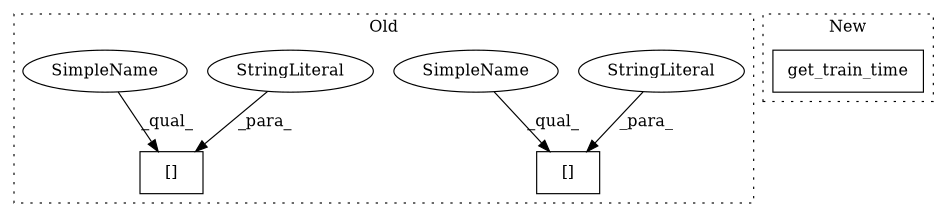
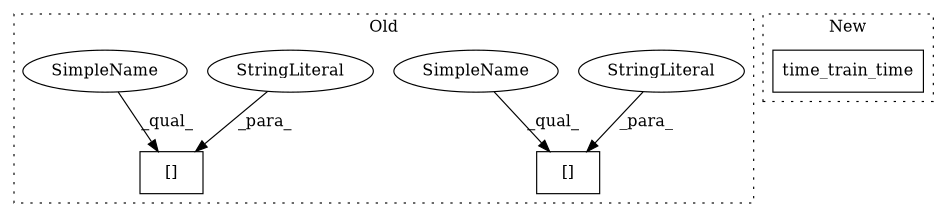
node "get_train_time": label "get_train_time" -> "time_train_time"
